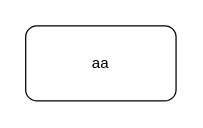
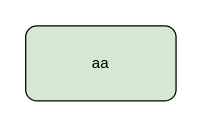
node "aa": fillcolor #ffffff -> #d5e8d4
